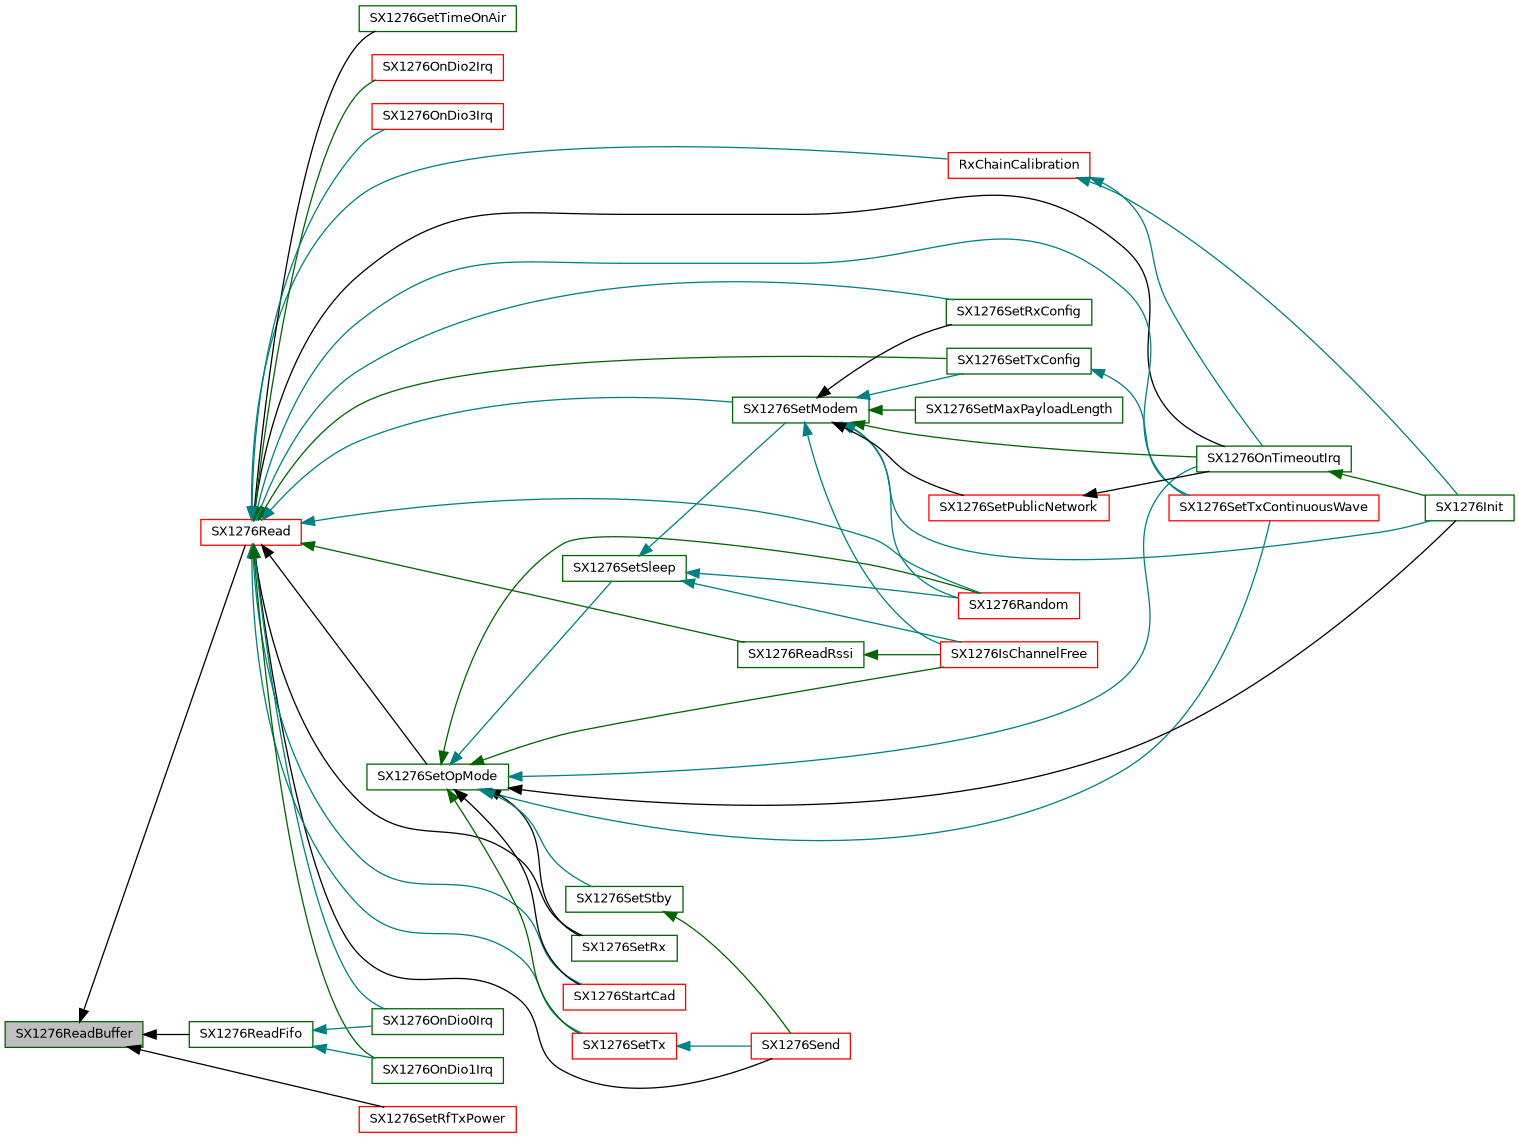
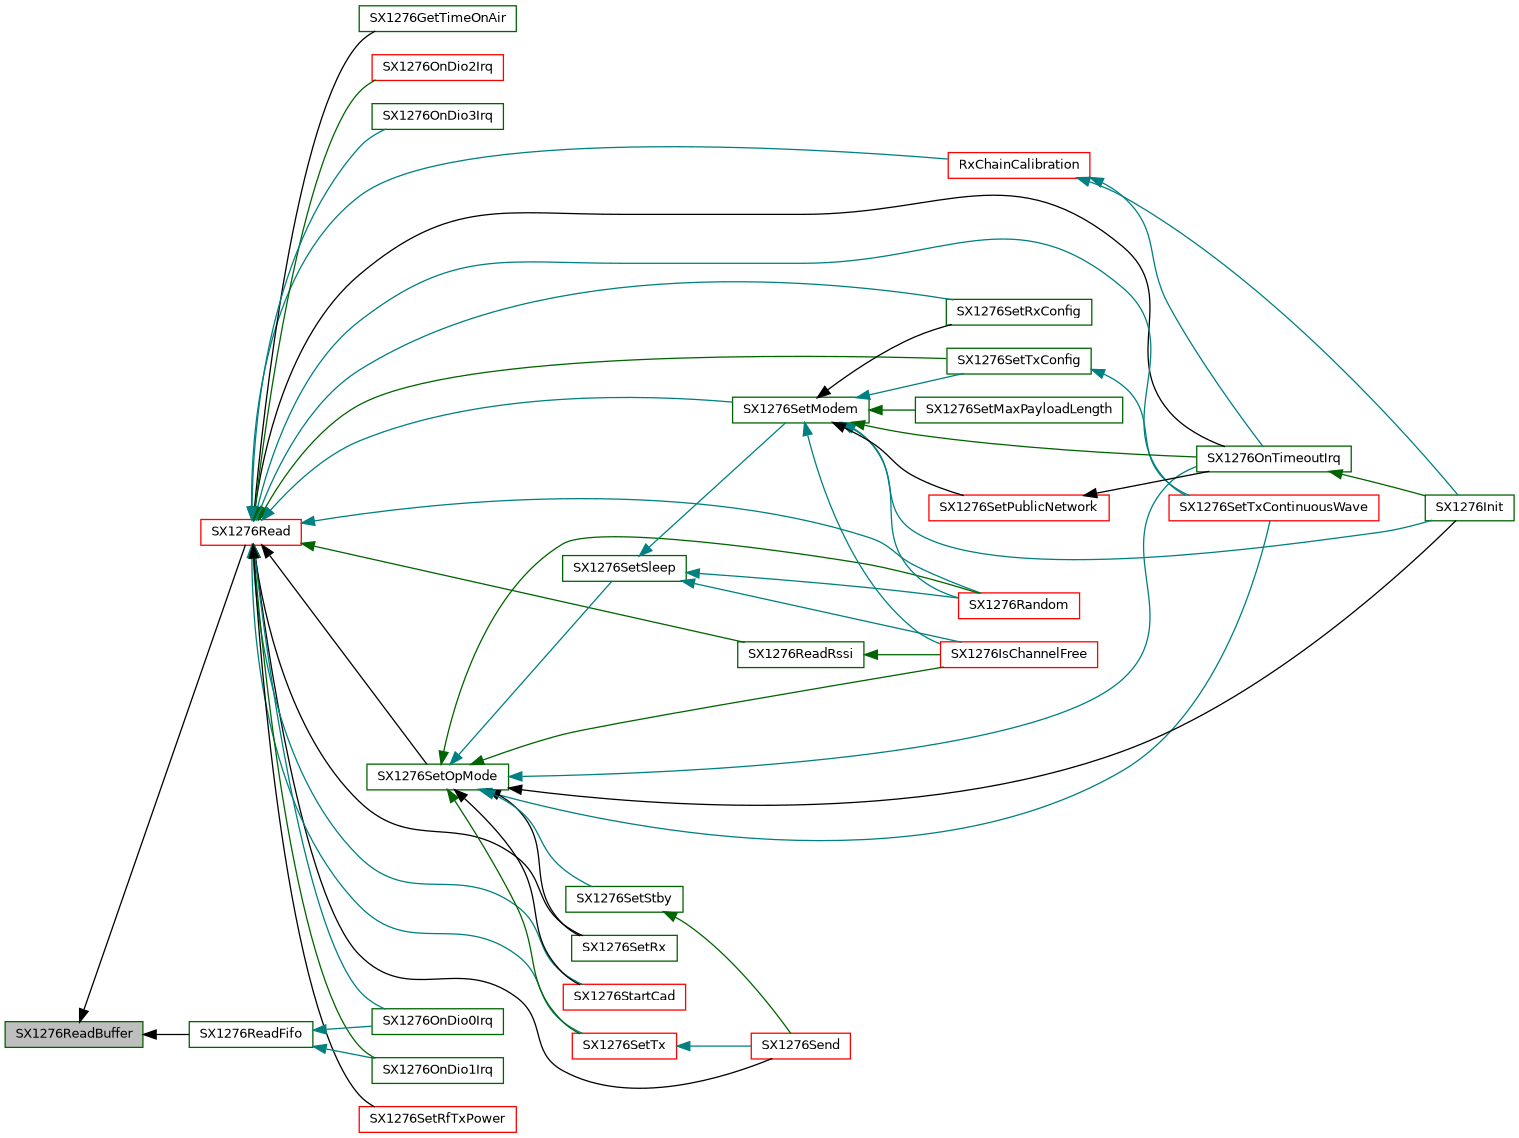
node "SX1276OnDio3Irq": color red -> darkgreen
edge "SX1276SetRfTxPower" -> "SX1276ReadBuffer": now "SX1276SetRfTxPower" -> "SX1276Read"
